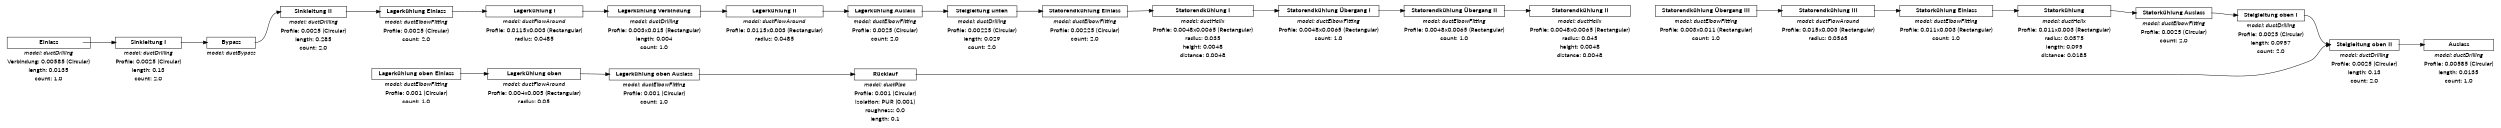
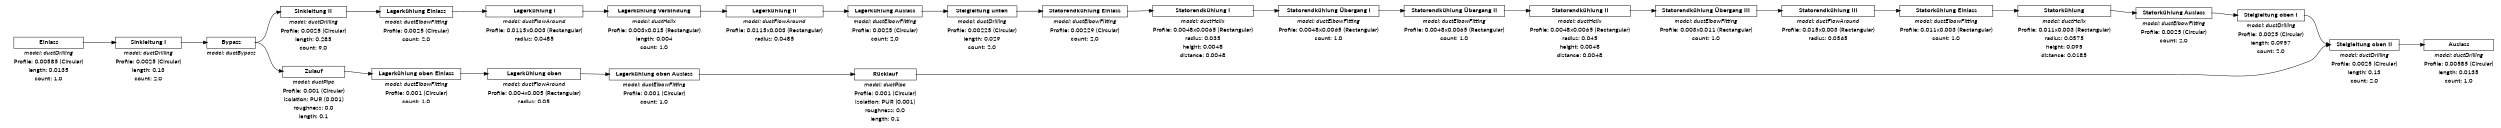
edge "Statorendkühlung II" -> "Statorendkühlung Übergang III": added
node "Lagerkühlung Verbindung": text "model: ductDrilling" -> "model: ductHelix"
node "Statorendkühlung Einlass": text "Profile: 0.00225 (Circular)" -> "Profile: 0.00229 (Circular)"
node "Statorkühlung": text "length: 0.095" -> "height: 0.095"
node "Sinkleitung II": text "count: 2.0" -> "count: 9.0"
node "Einlass": text "Verbindung: 0.00585 (Circular)" -> "Profile: 0.00585 (Circular)"
node "Zulauf": added
